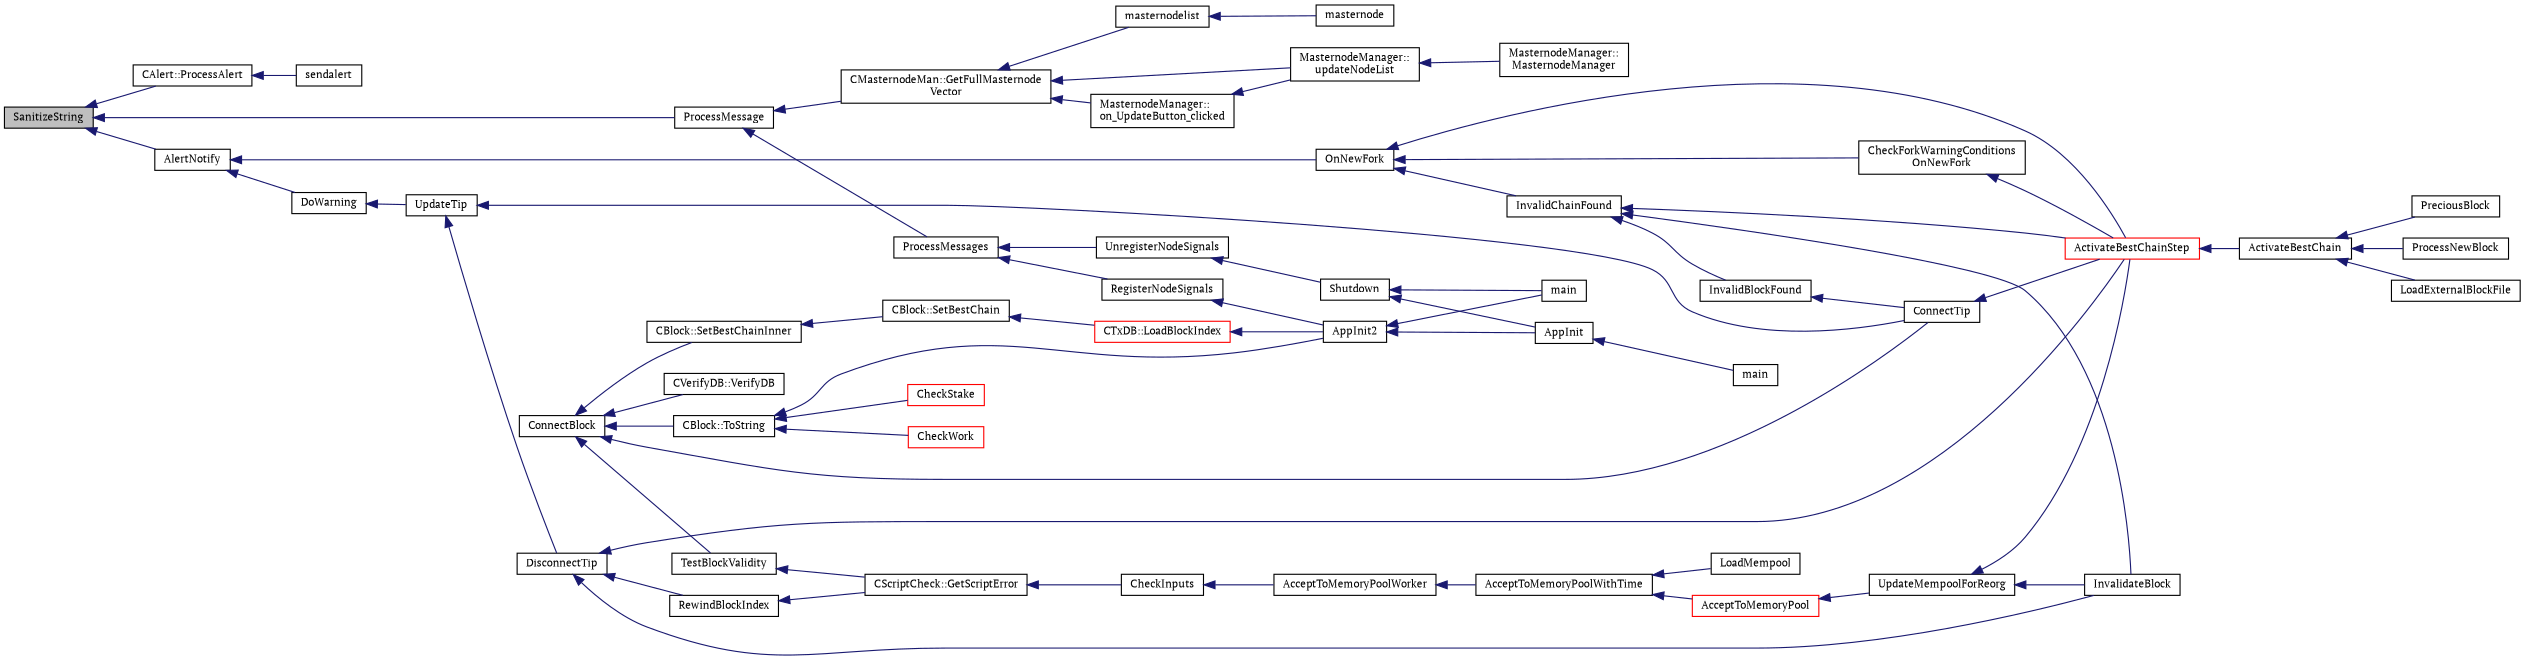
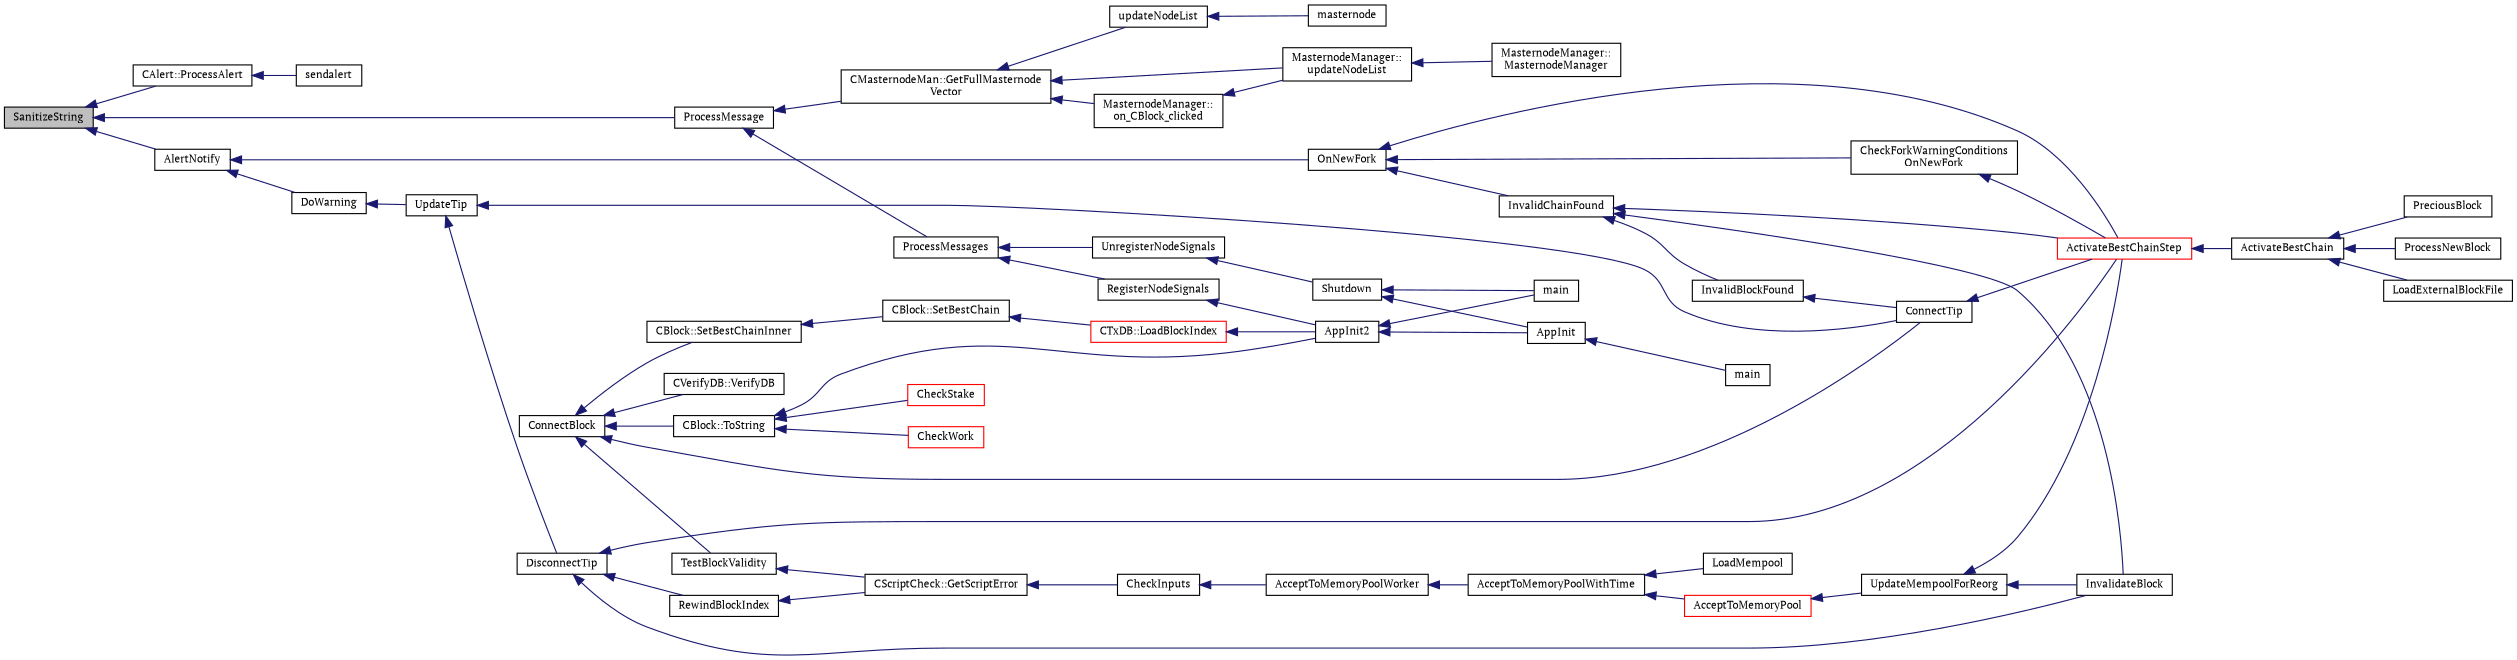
node "masternodelist": label "masternodelist" -> "updateNodeList"
node "MasternodeManager:: on_UpdateButton_clicked": label "MasternodeManager:: on_UpdateButton_clicked" -> "MasternodeManager:: on_CBlock_clicked"
